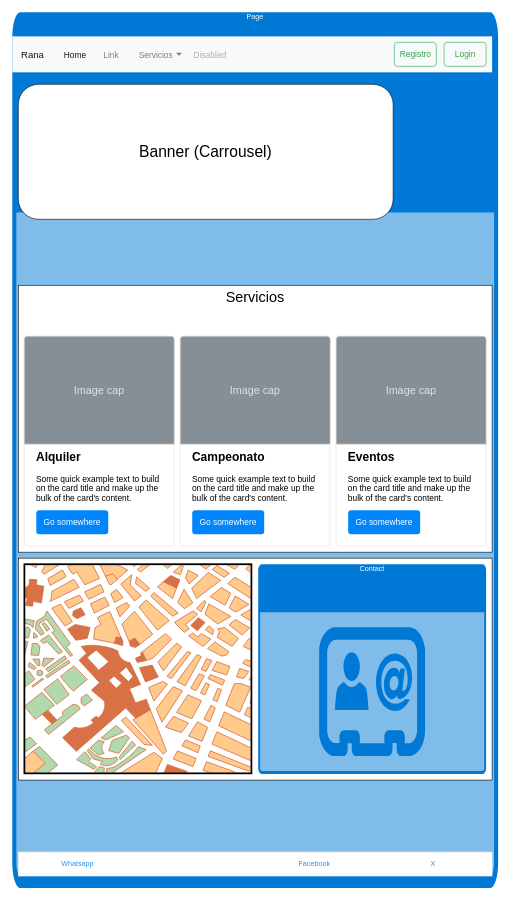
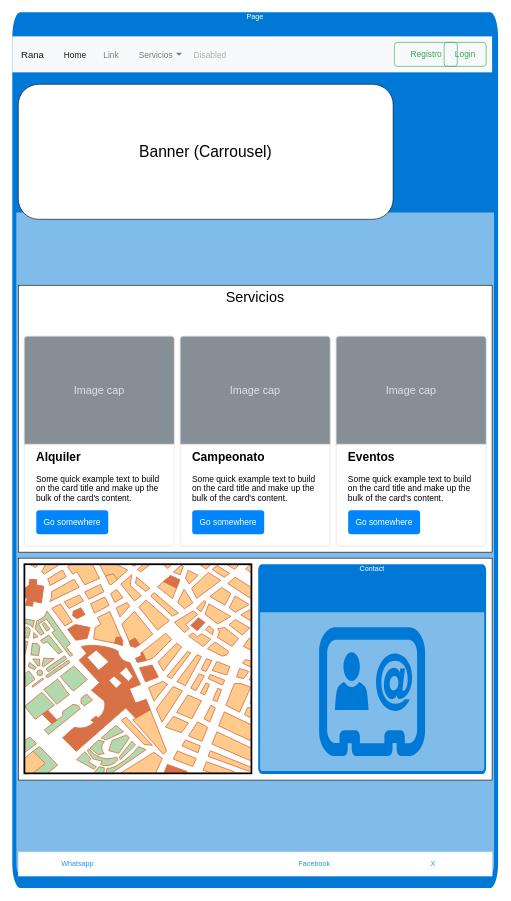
node "Registro": size 42x24 -> 63x24
